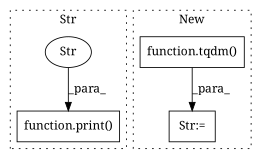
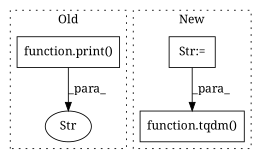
cluster "Str": label "Str" -> "Old"
edge "Str" -> "function.print()": reversed
edge "function.tqdm()" -> "Str:=": reversed
